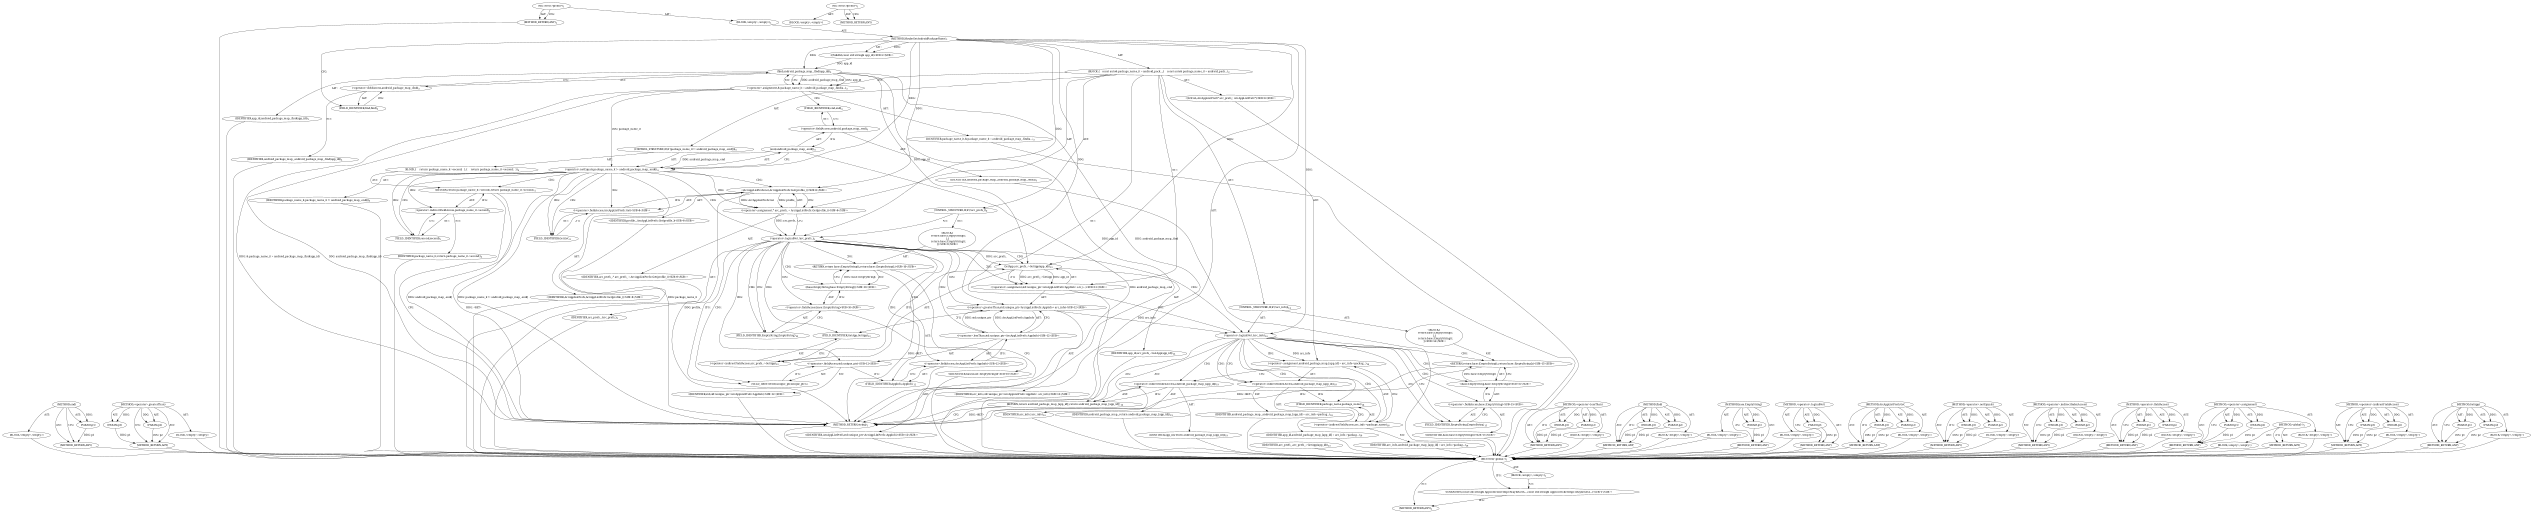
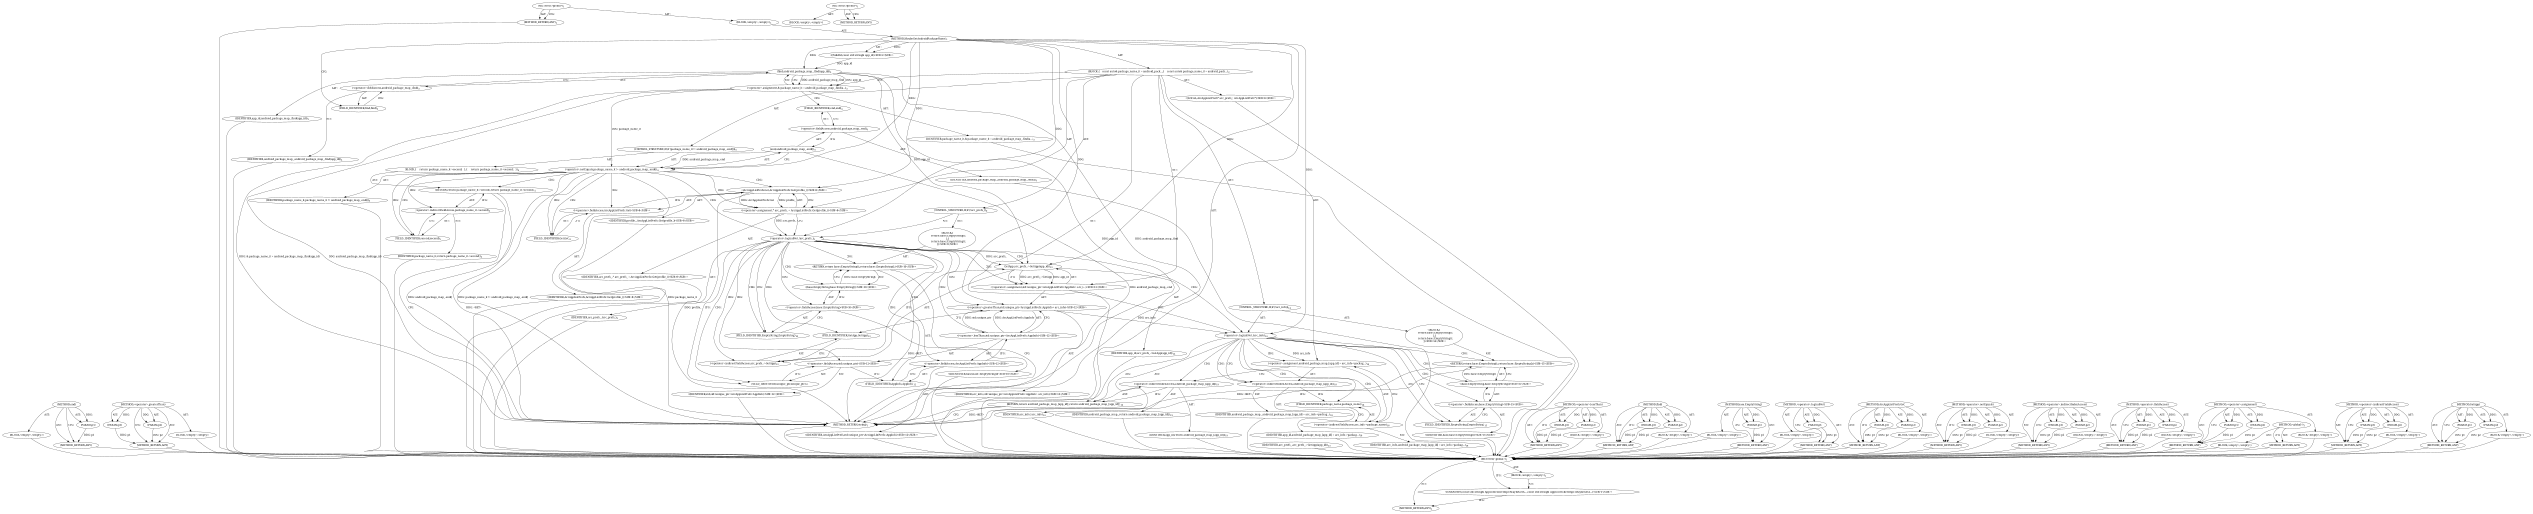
edge "(<operator>.logicalNot,!arc_prefs_)" -> "(<operator>.indirectFieldAccess,arc_prefs_->GetApp)": added, label "CDG:"
